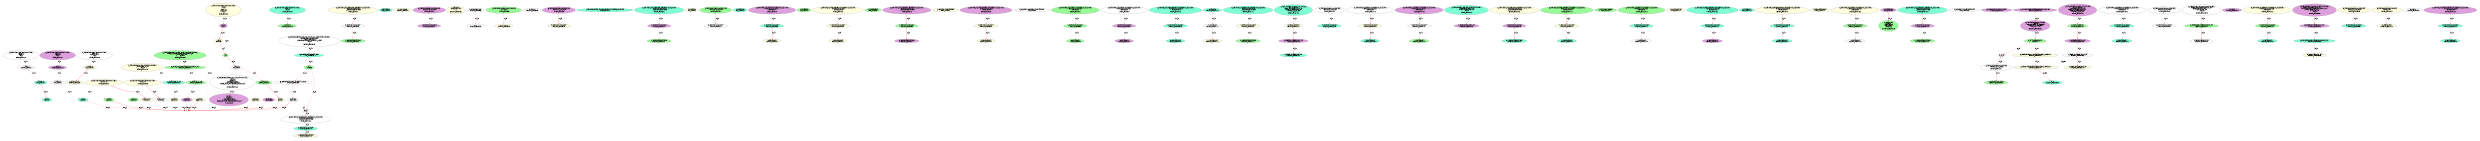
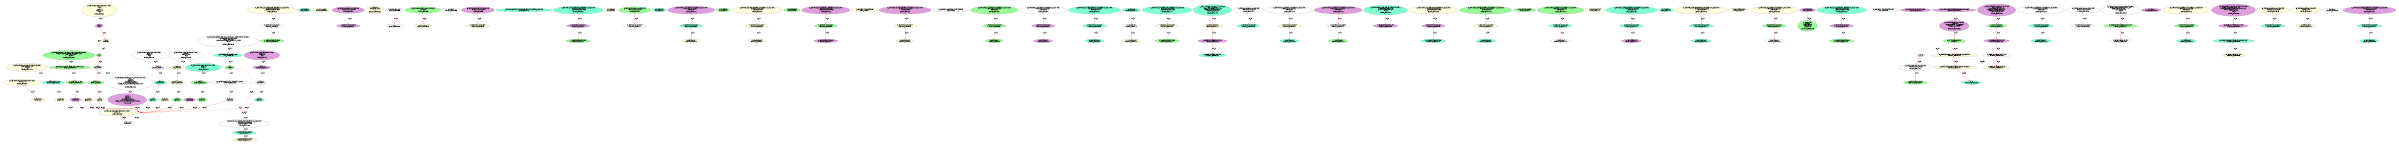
edge "26_ require(b != 0); 179-expression_statement-27-27" -> "27_ return a % b; 186-return-28-28": added, label "next_line"
edge "33_ return a < b ? a : b; 231-return-34-34" -> "2": reversed
